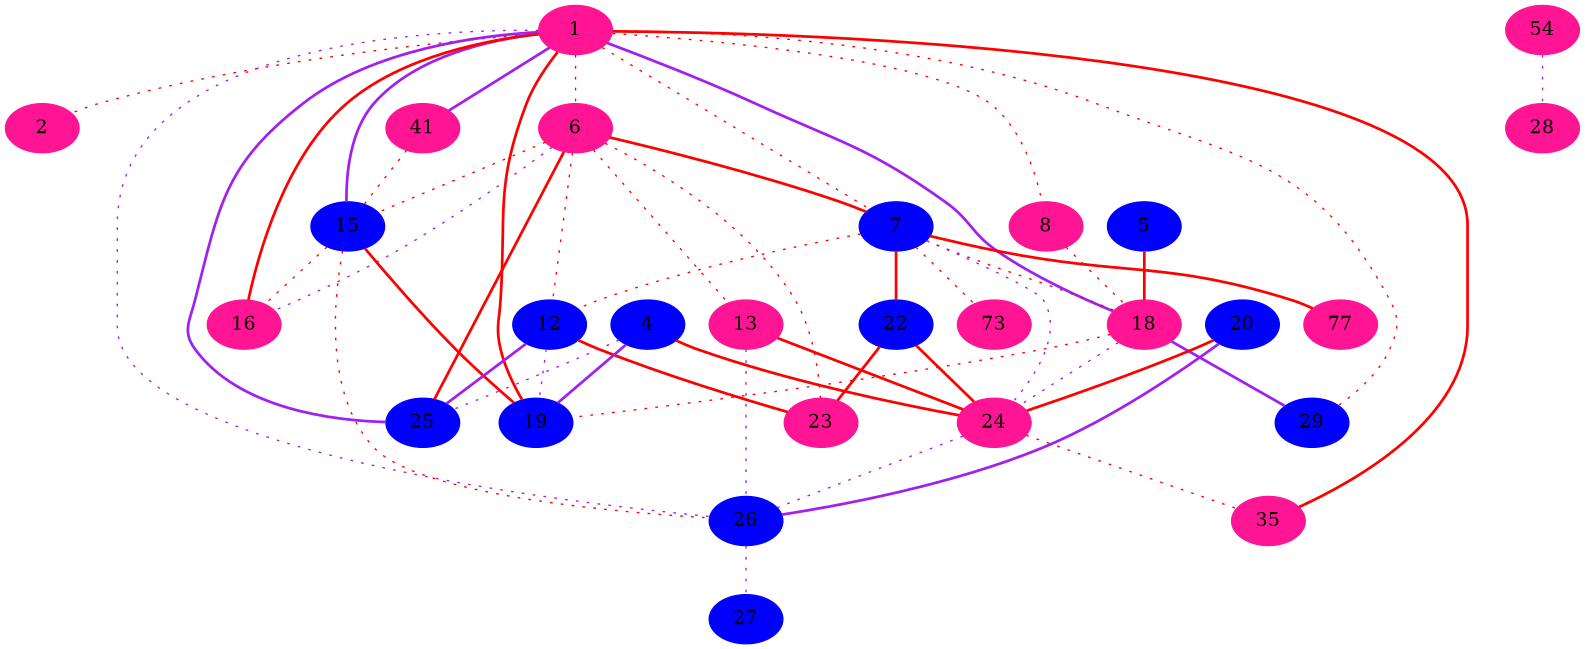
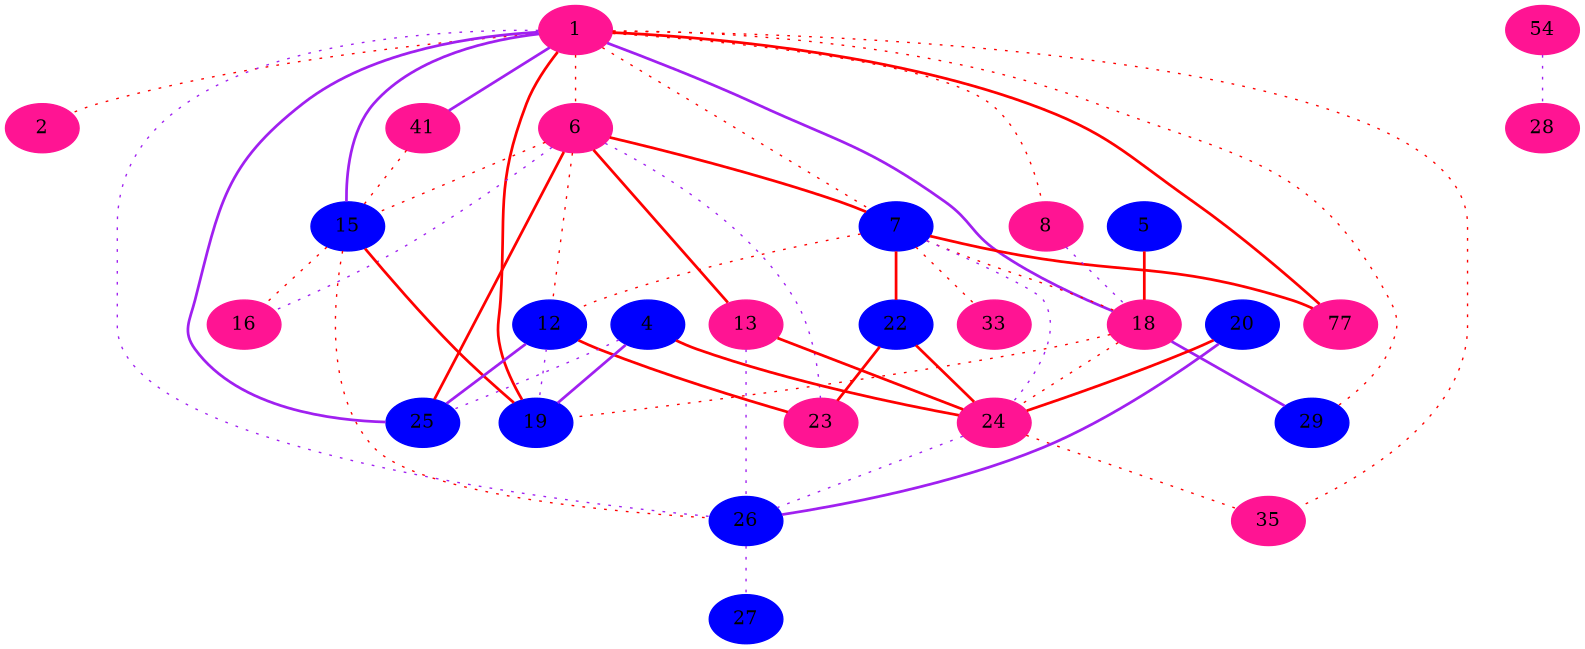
edge "1" -- "35": style bold -> dotted
edge "1" -- "16": now "1" -- "77"
edge "6" -- "13": style dotted -> bold
edge "6" -- "23": color red -> purple
edge "8" -- "18": color red -> purple
node "73": label "73" -> "33"
edge "18" -- "24": color purple -> red
